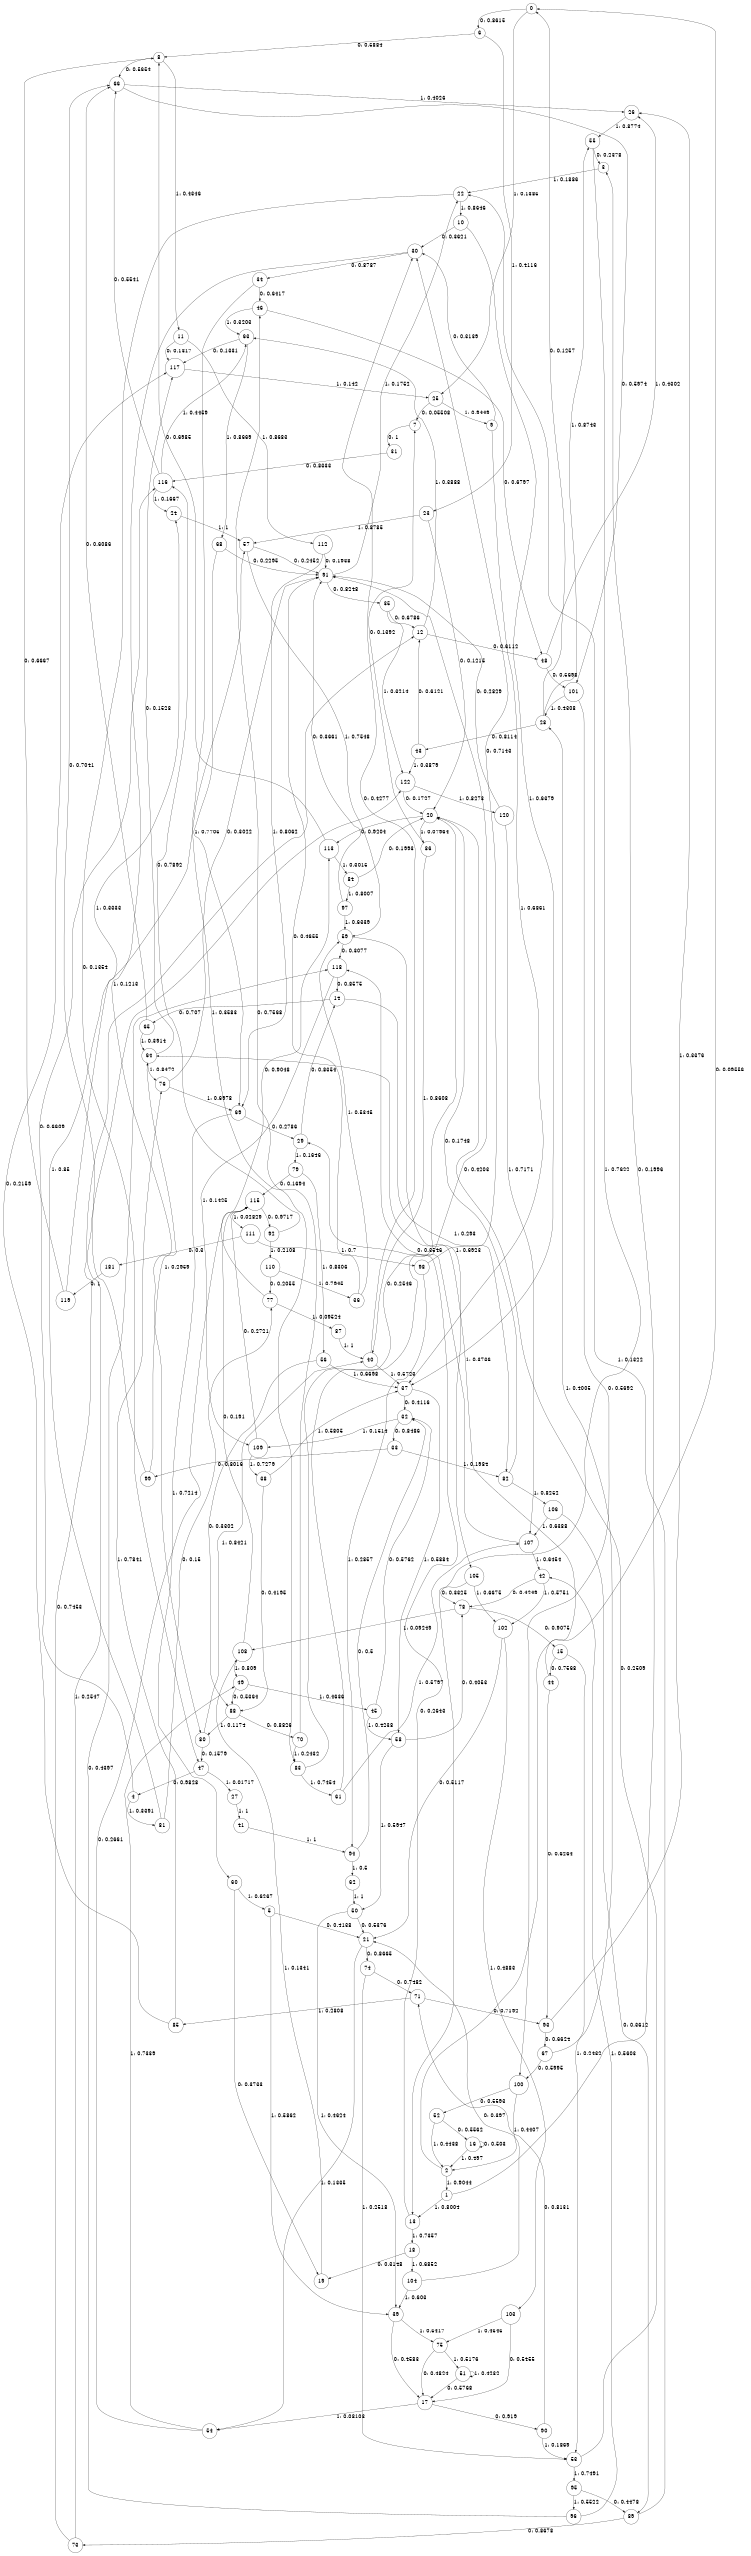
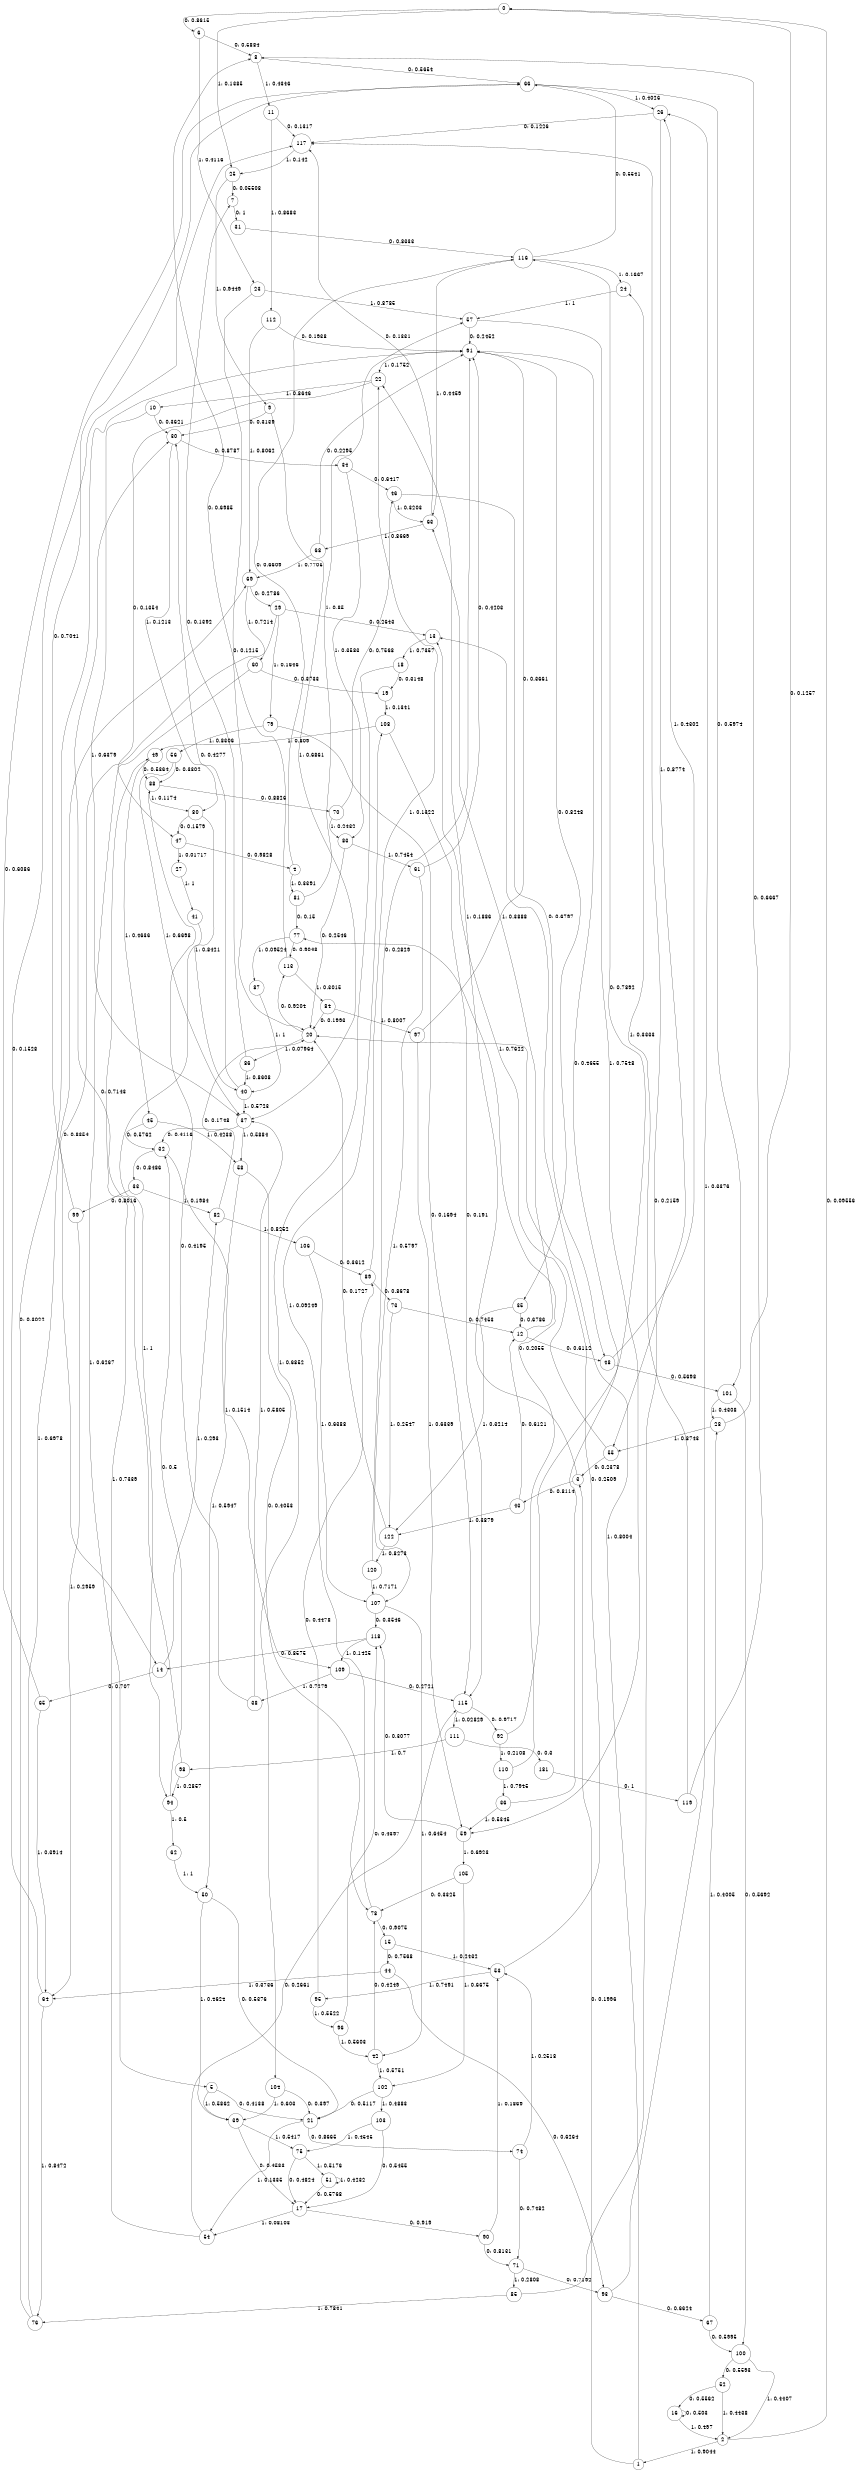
edge "26" -> "117": added, label "0: 0.1226"
edge "28" -> "43": now "3" -> "43"
edge "13" -> "29": reversed
